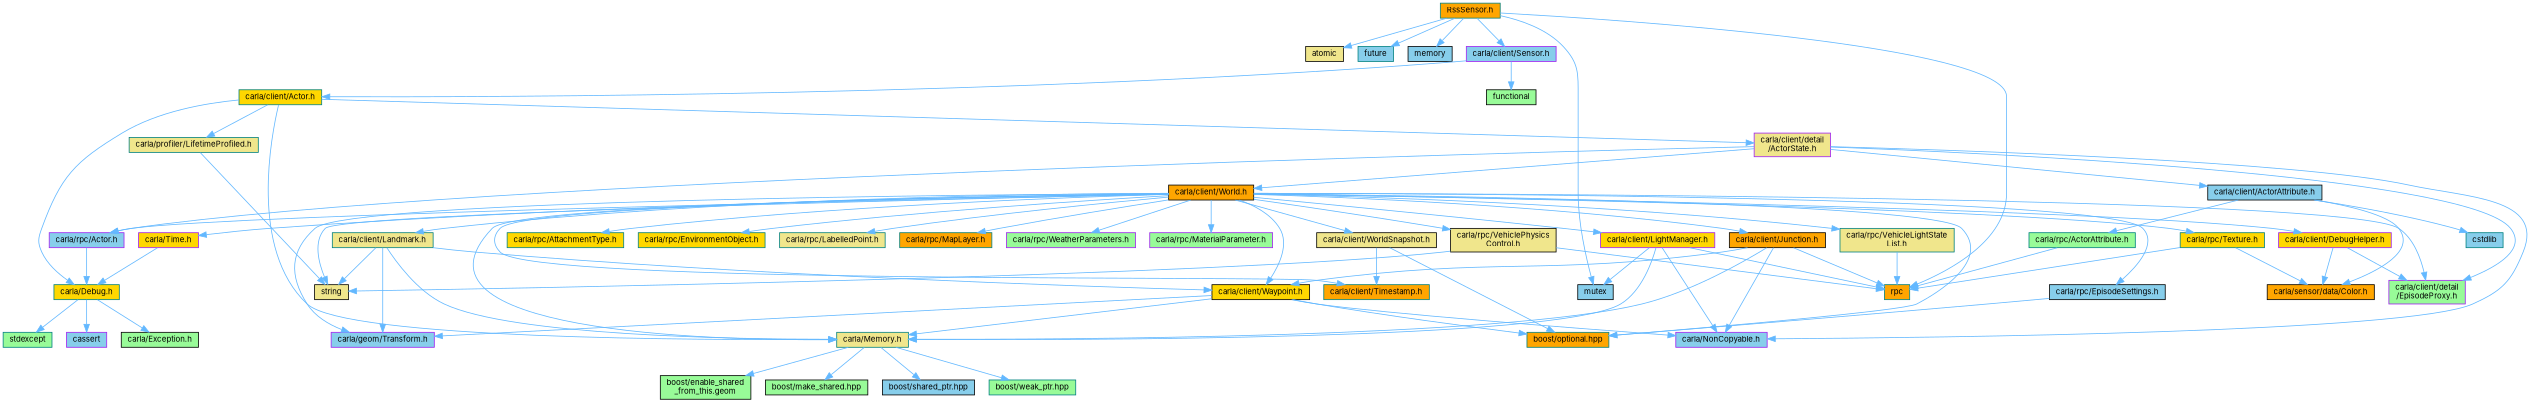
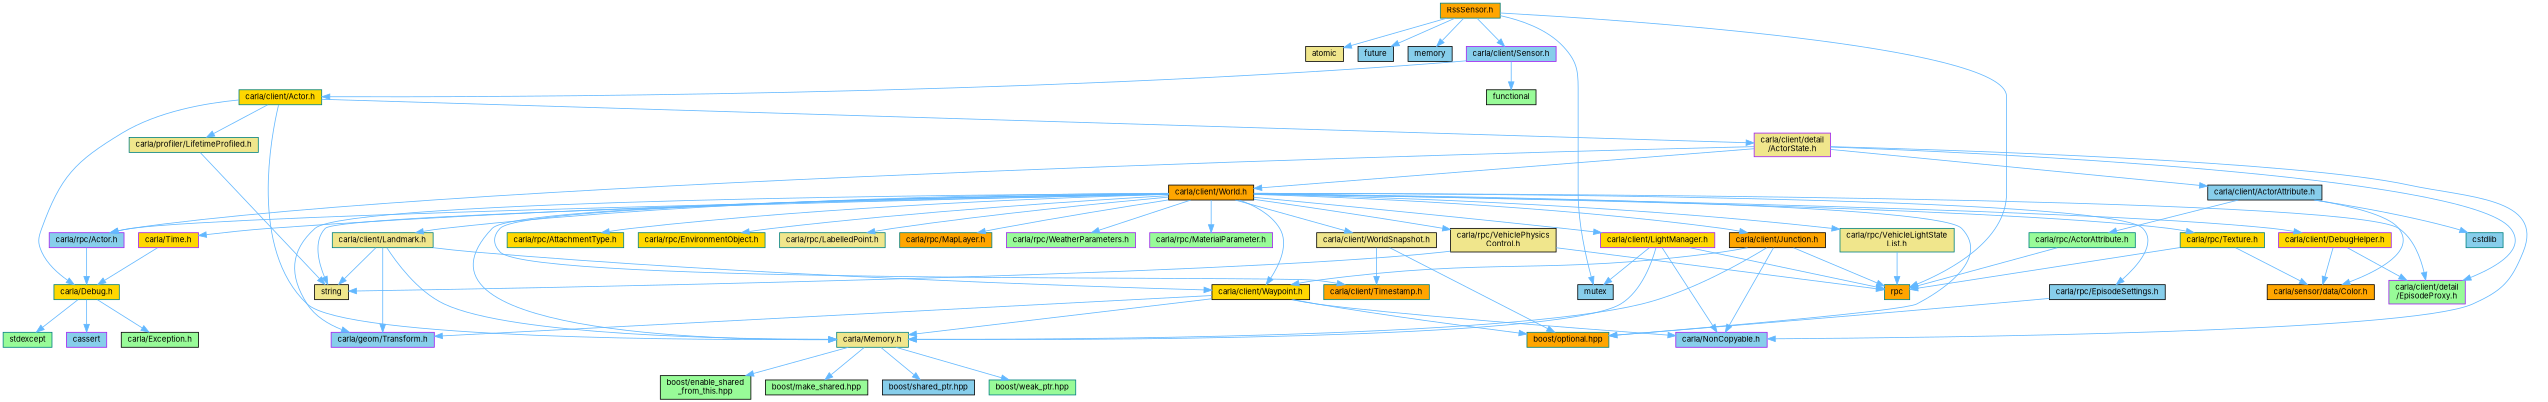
node "future": color teal -> black
node "boost/enable_shared _from_this.geom": label "boost/enable_shared _from_this.geom" -> "boost/enable_shared _from_this.hpp"
